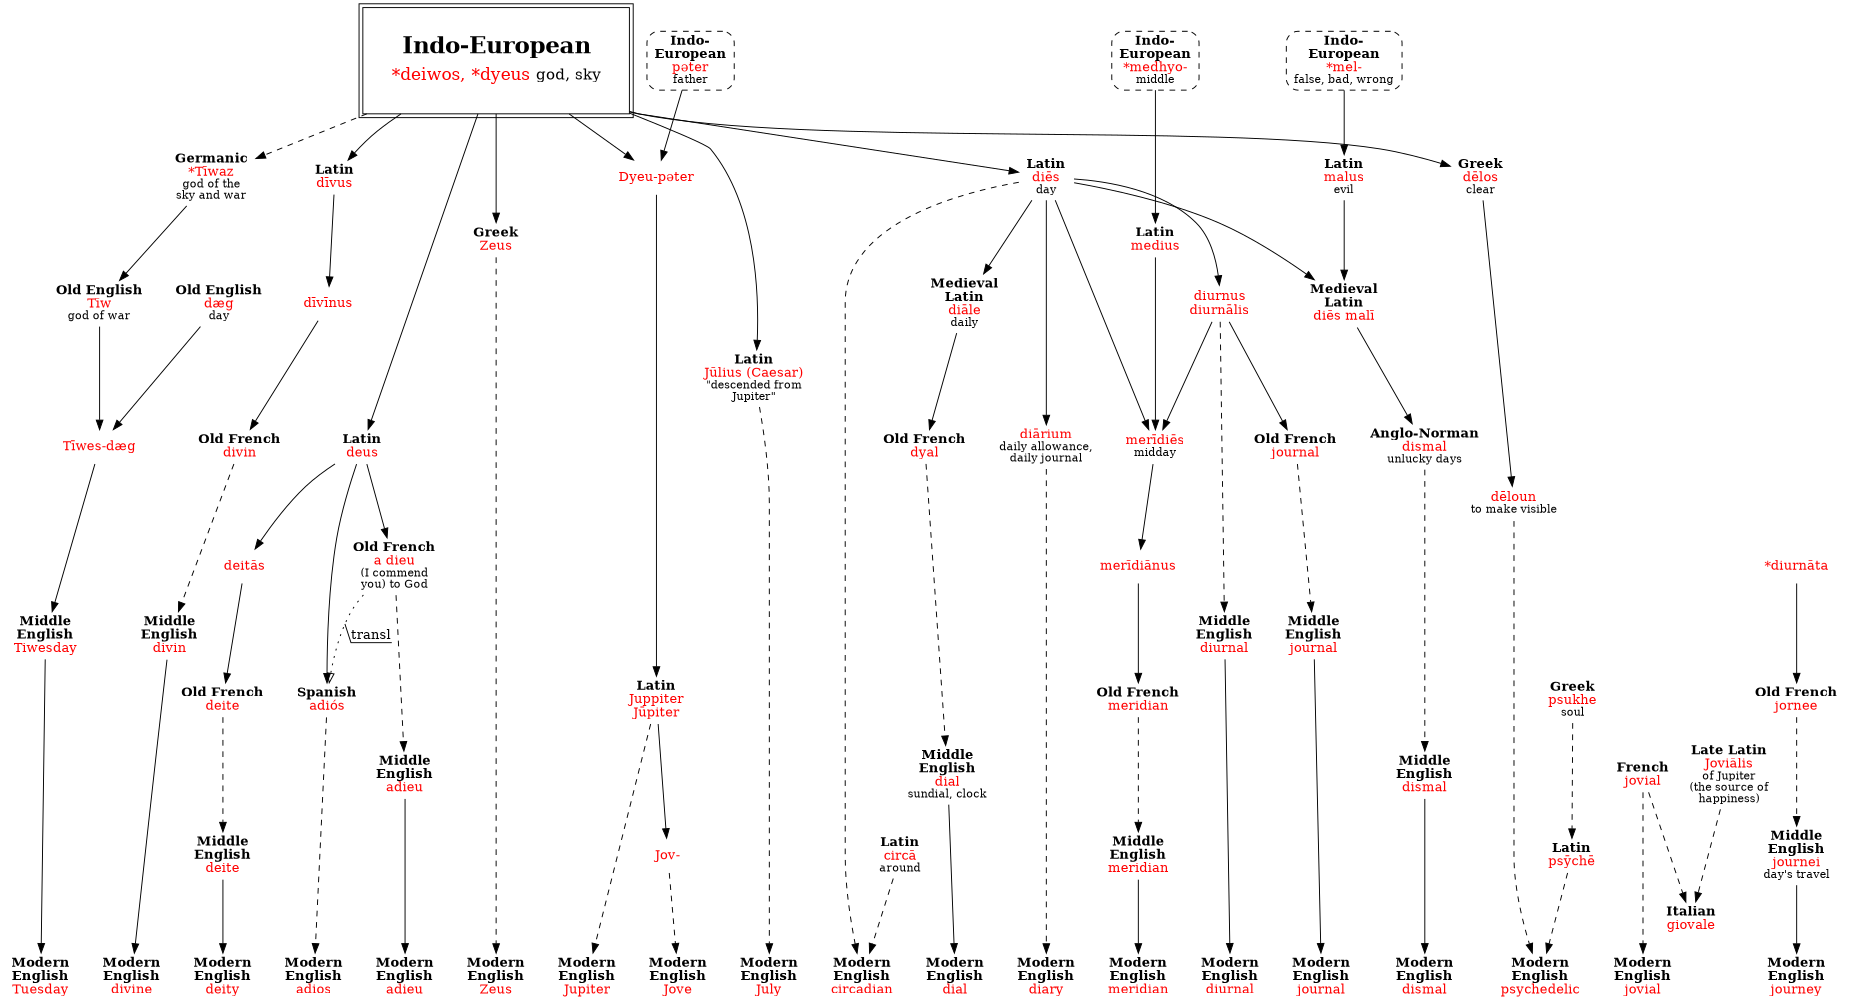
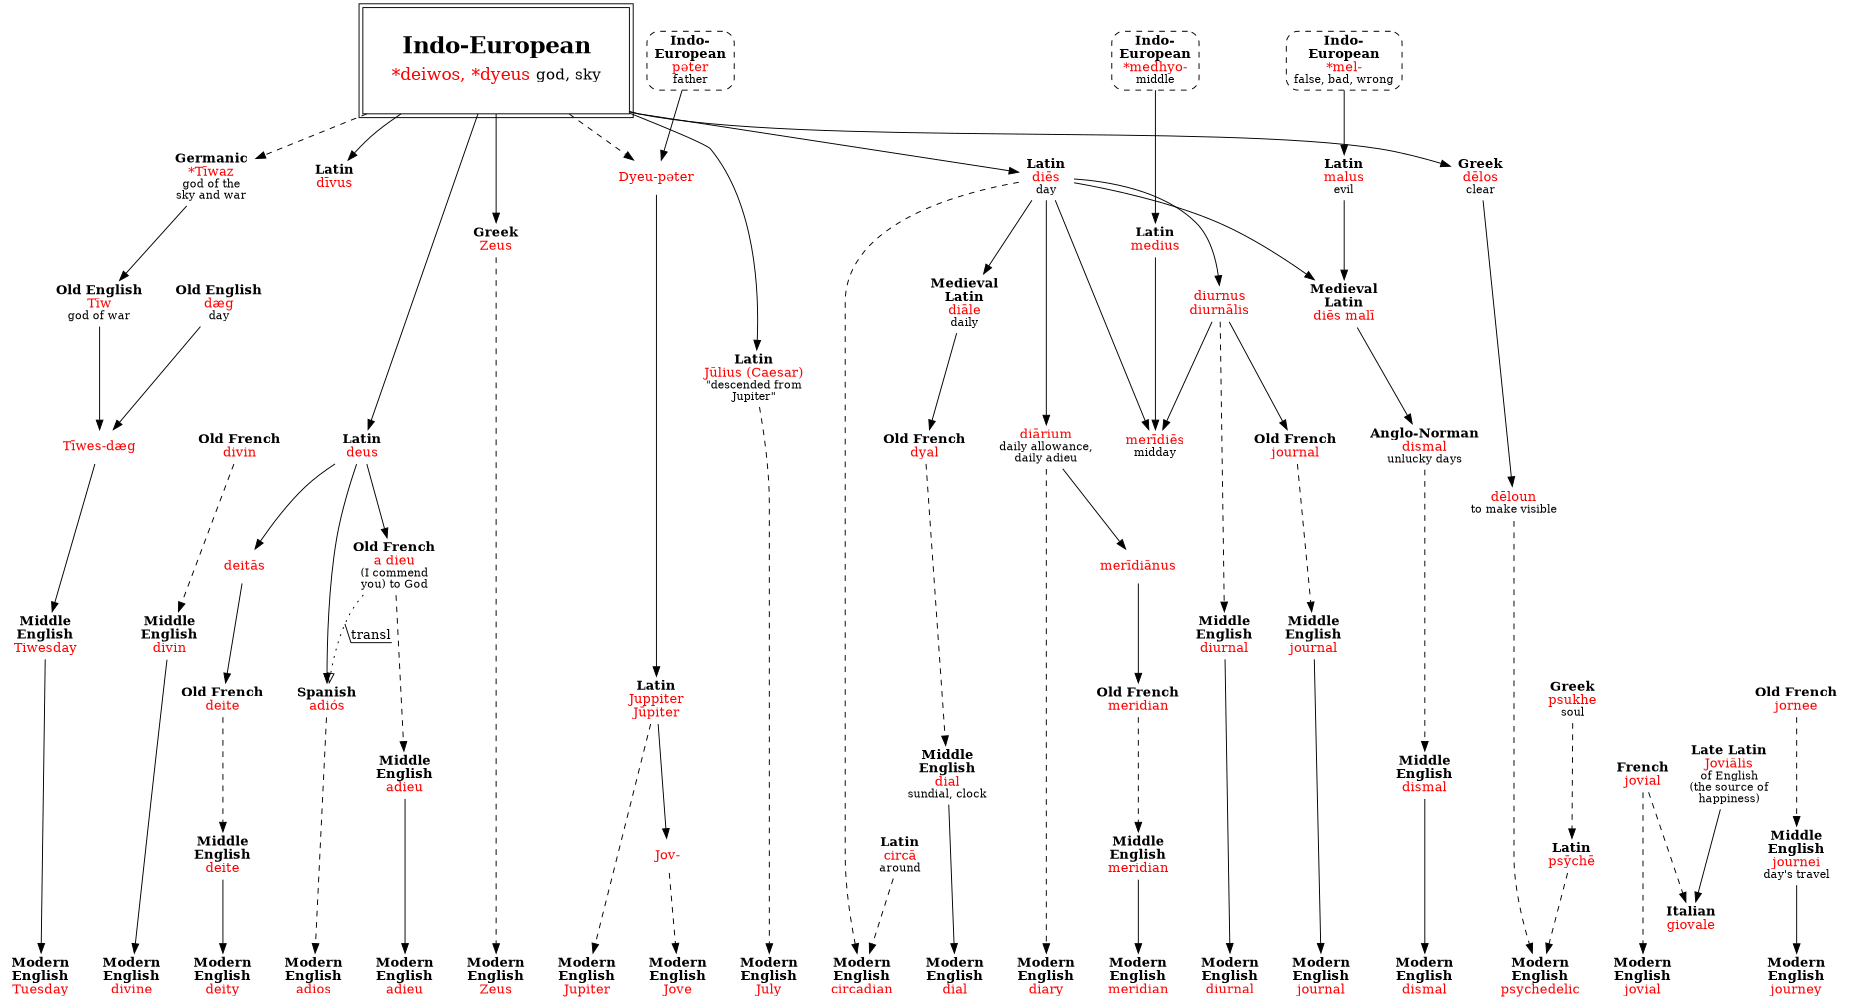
edge "Indo-European" -> "Dyeu-pəter": style solid -> dashed
node "dīvīnus": removed
node "diārium": text "daily journal" -> "daily adieu"
edge "merīdiēs" -> "merīdiānus": now "diārium" -> "merīdiānus"
node "*diurnāta": removed
node "Late Latin": text "of Jupiter" -> "of English"
edge "Late Latin" -> "Italian": style dashed -> solid
